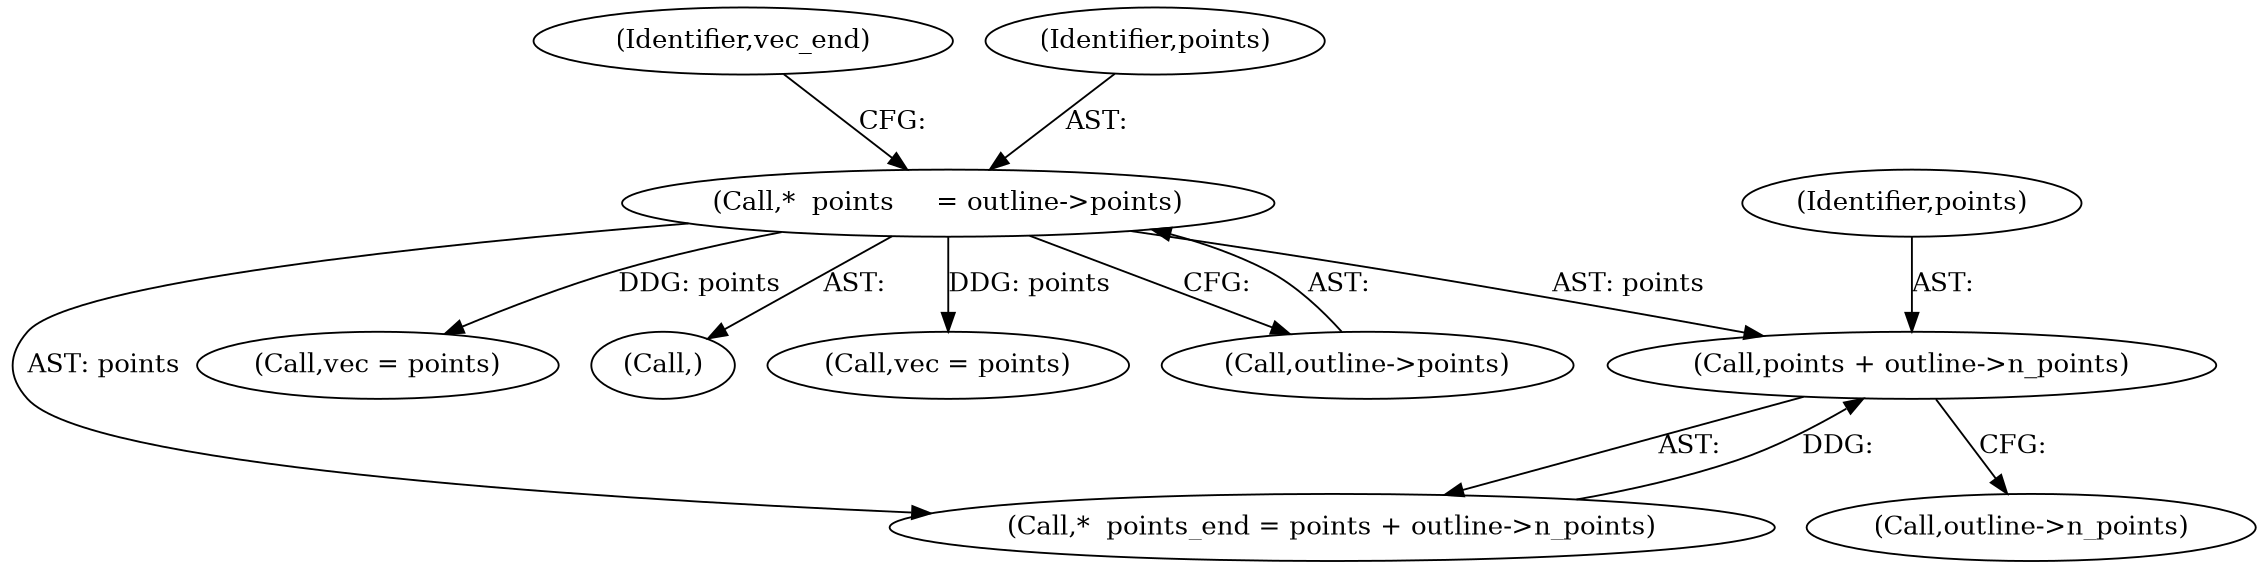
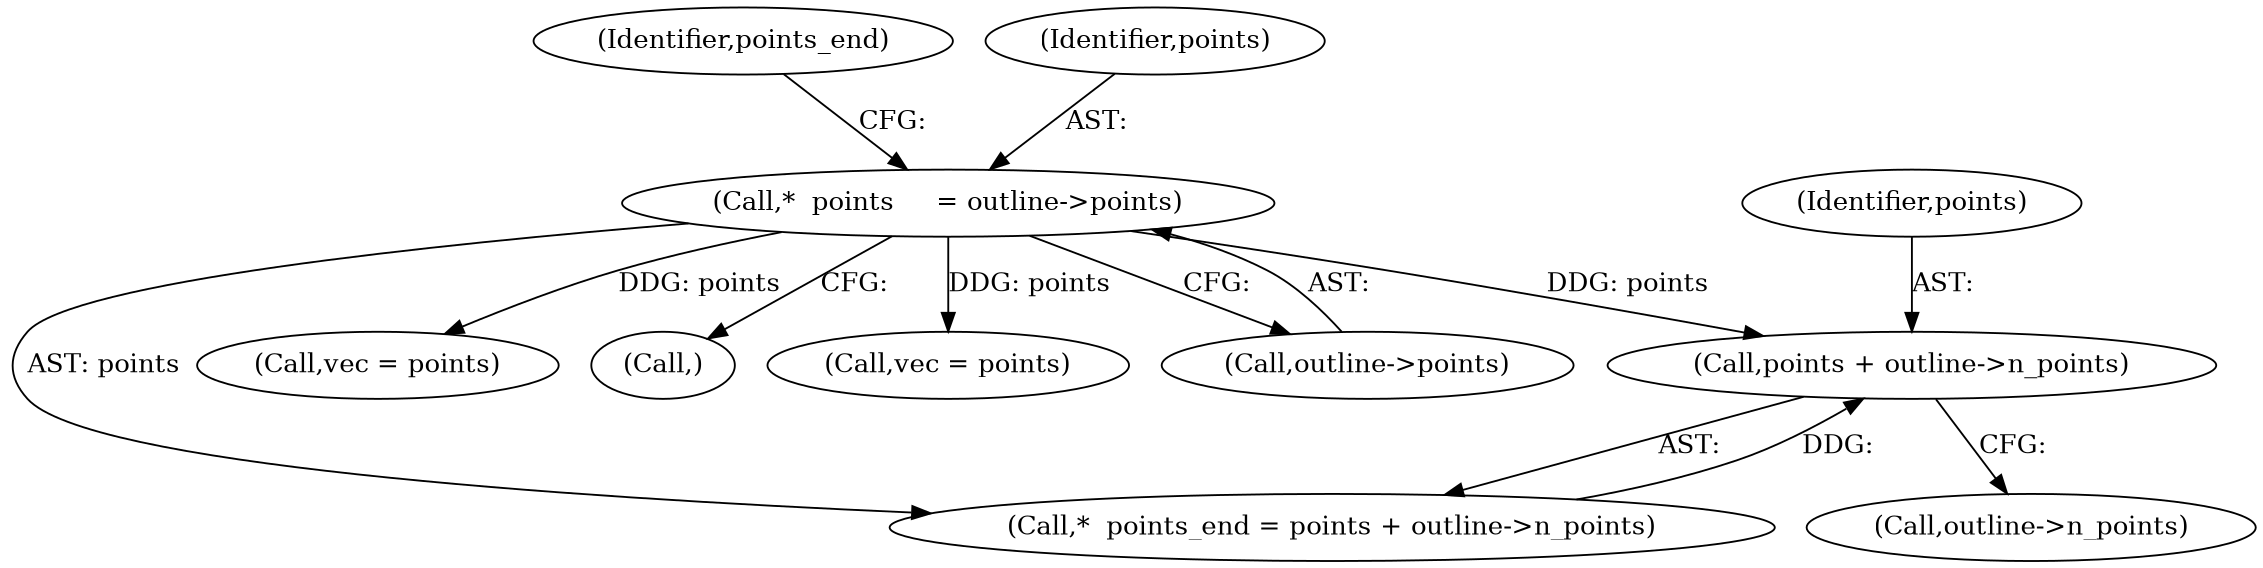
node "(Identifier,vec_end)": label "(Identifier,vec_end)" -> "(Identifier,points_end)"
edge "(Call,*  points     = outline->points)" -> "(Call,)": label "AST: " -> "CFG: "
edge "(Call,*  points     = outline->points)" -> "(Call,points + outline->n_points)": label "AST: points" -> "DDG: points"
